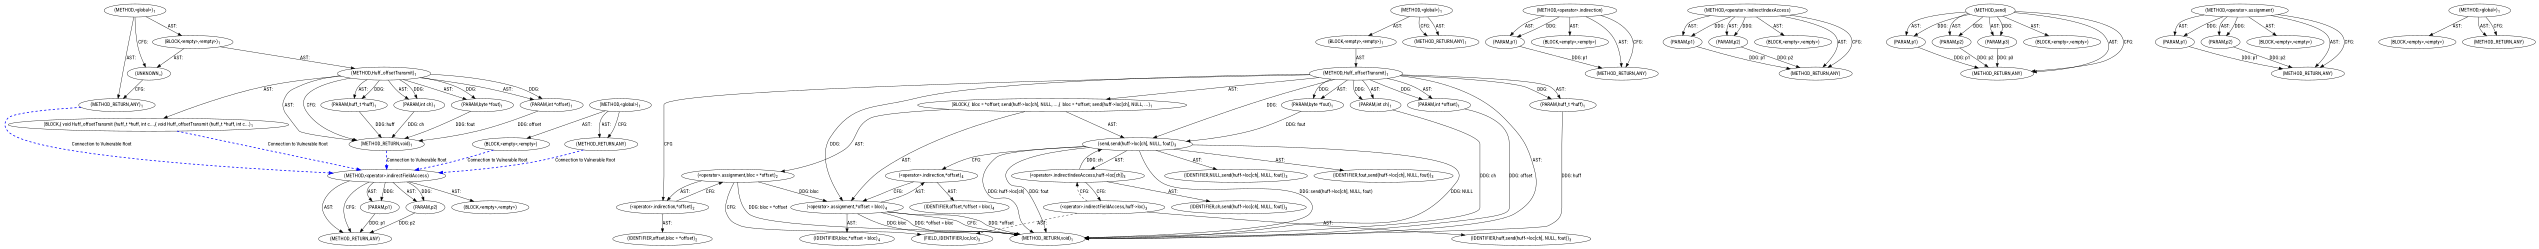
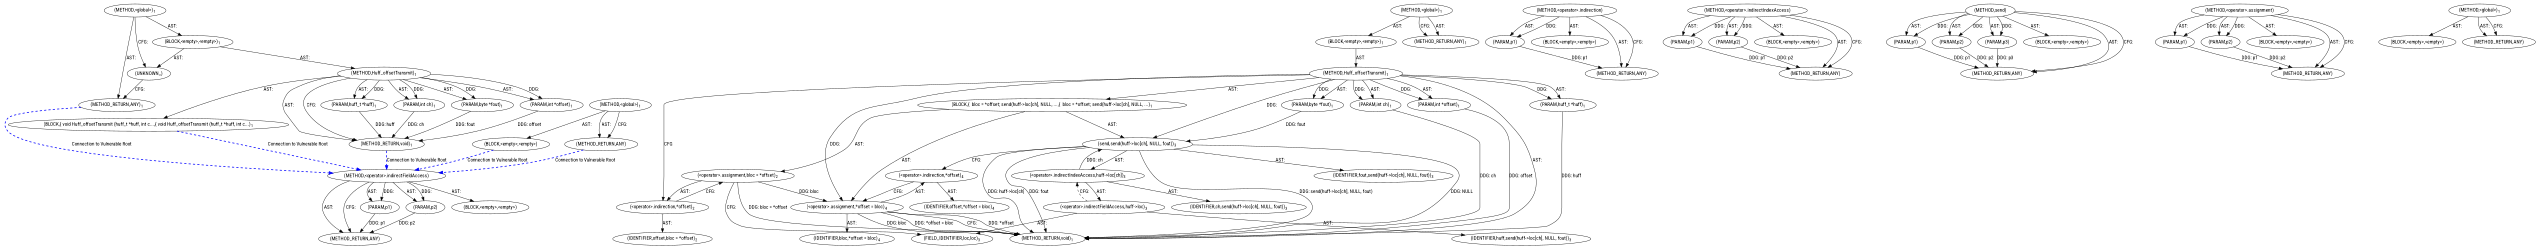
node "(IDENTIFIER,NULL,send(huff->loc[ch], NULL, fout))": removed
edge "(<operator>.indirectIndexAccess,huff->loc[ch])" -> "(<operator>.indirectFieldAccess,huff->loc)": label "CFG: " -> "AST: "
edge "(<operator>.indirectFieldAccess,huff->loc)" -> "(FIELD_IDENTIFIER,loc,loc)": style dashed -> solid
